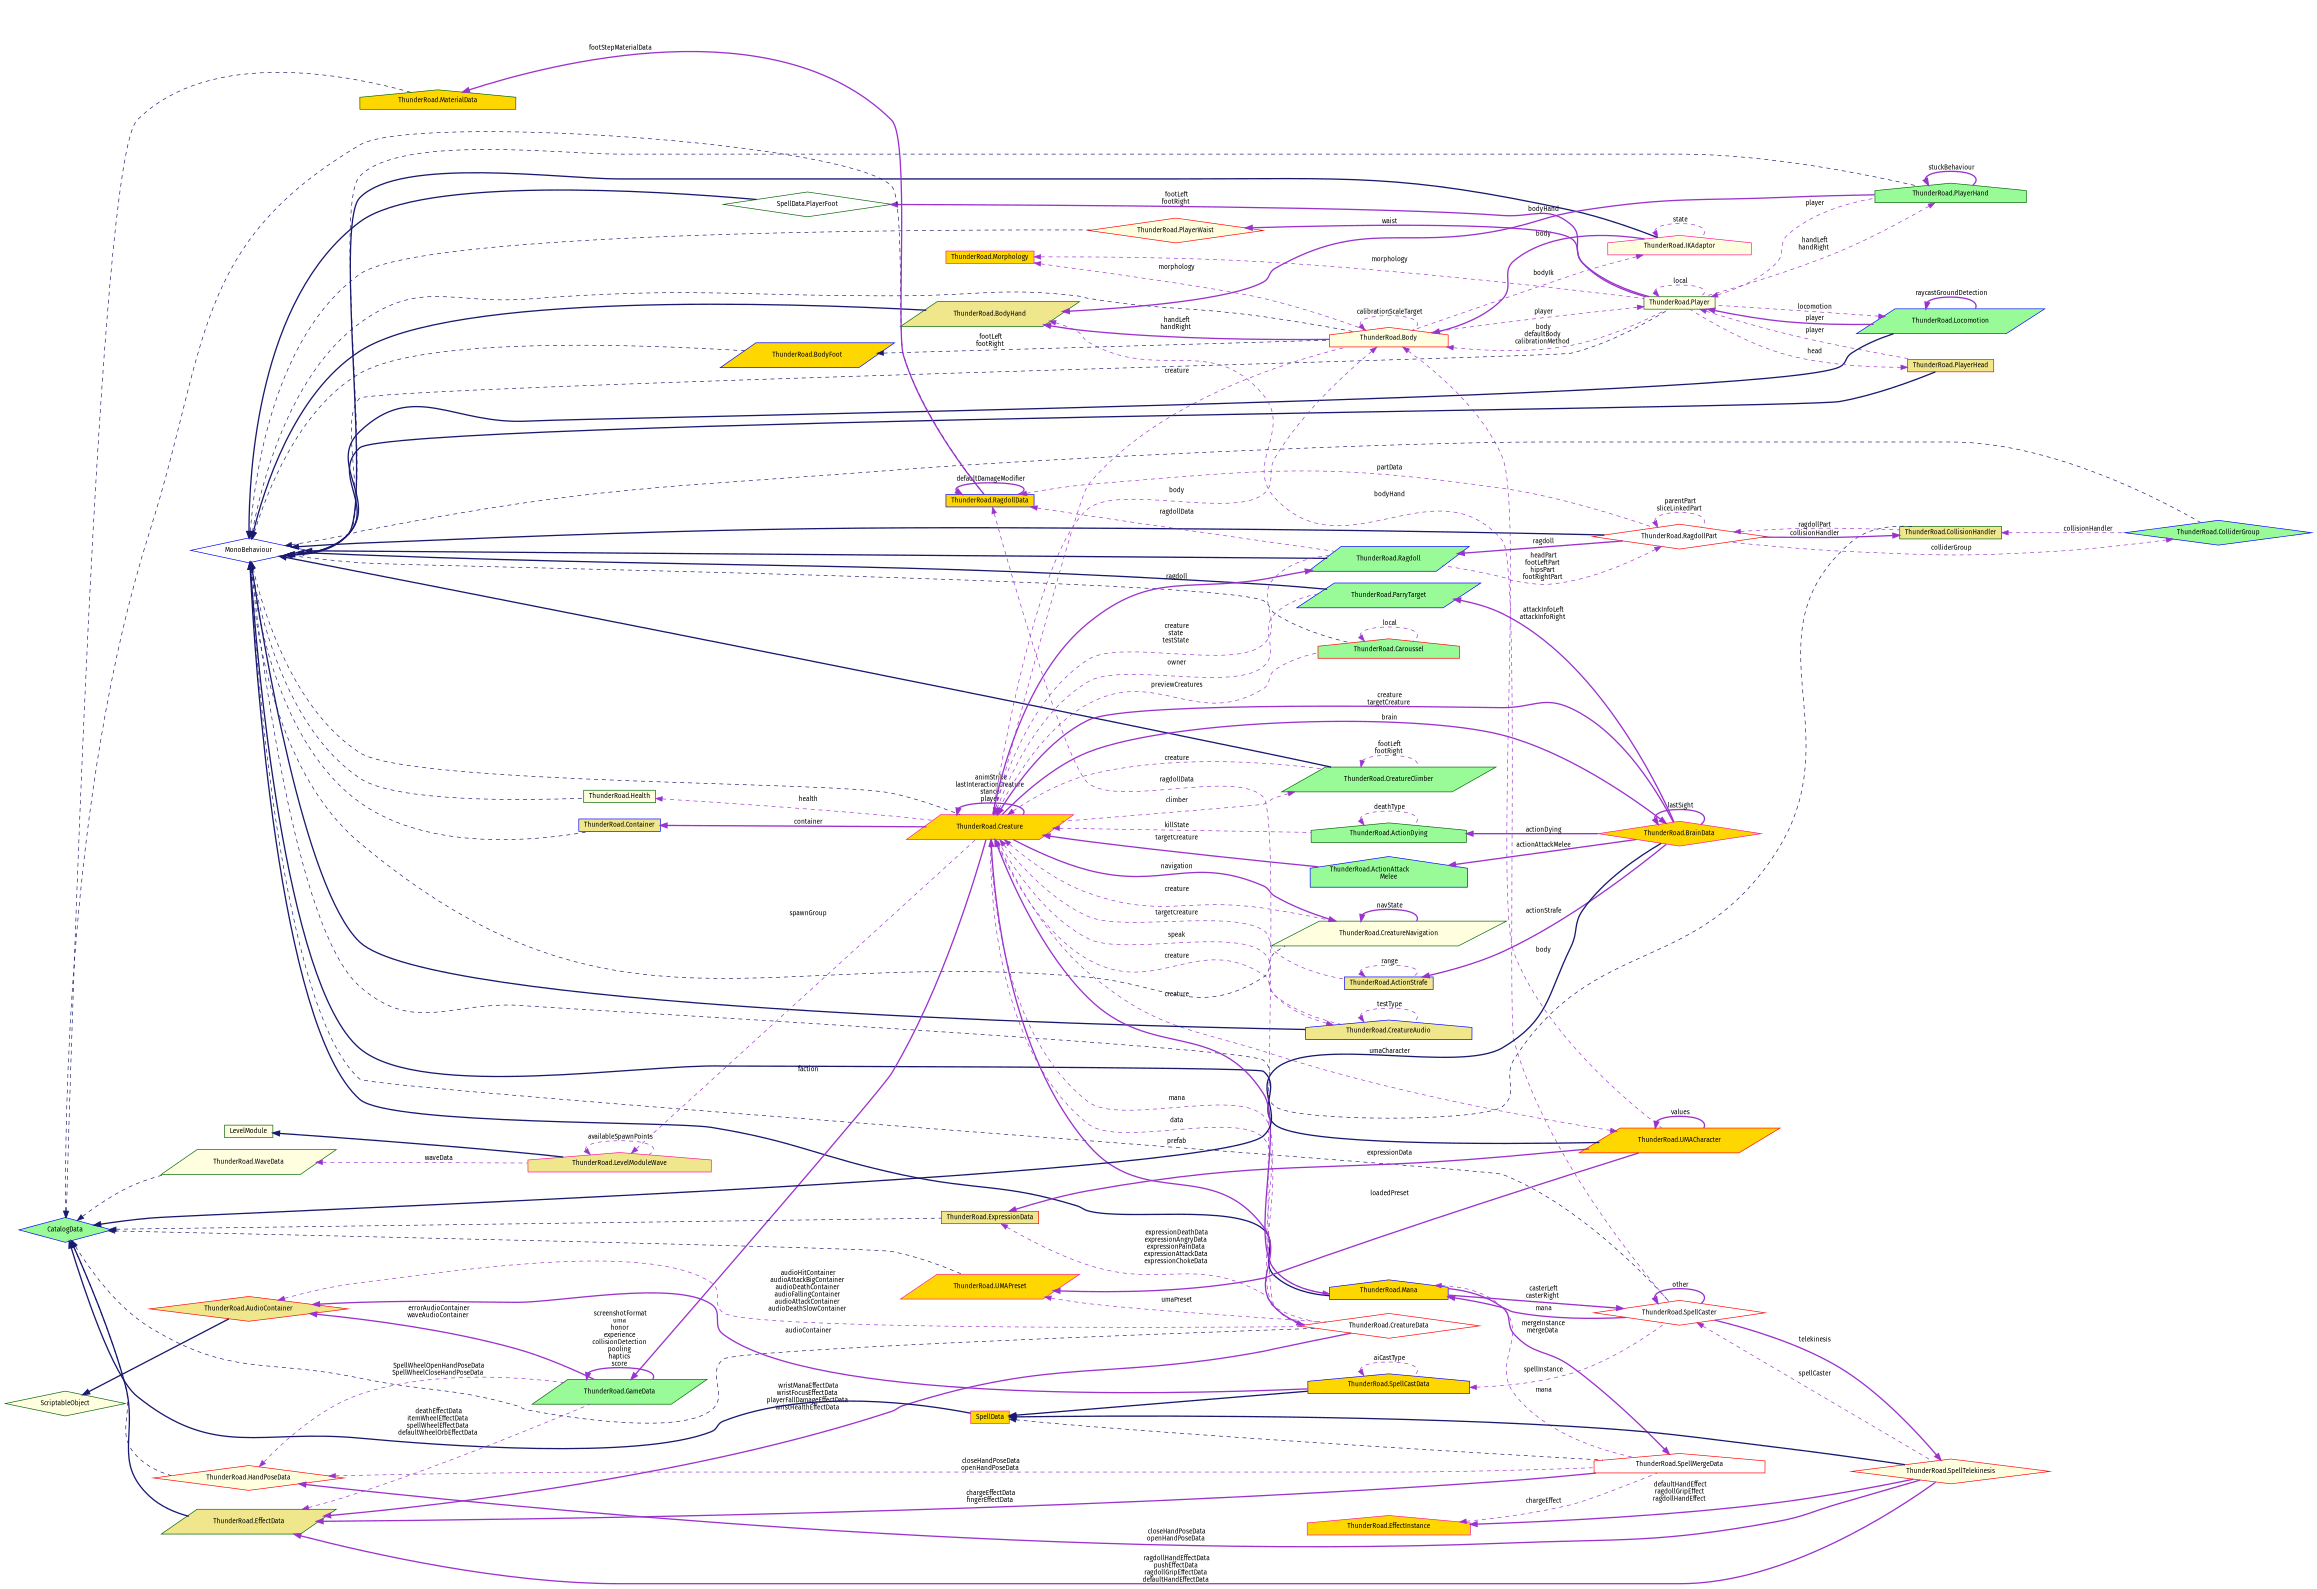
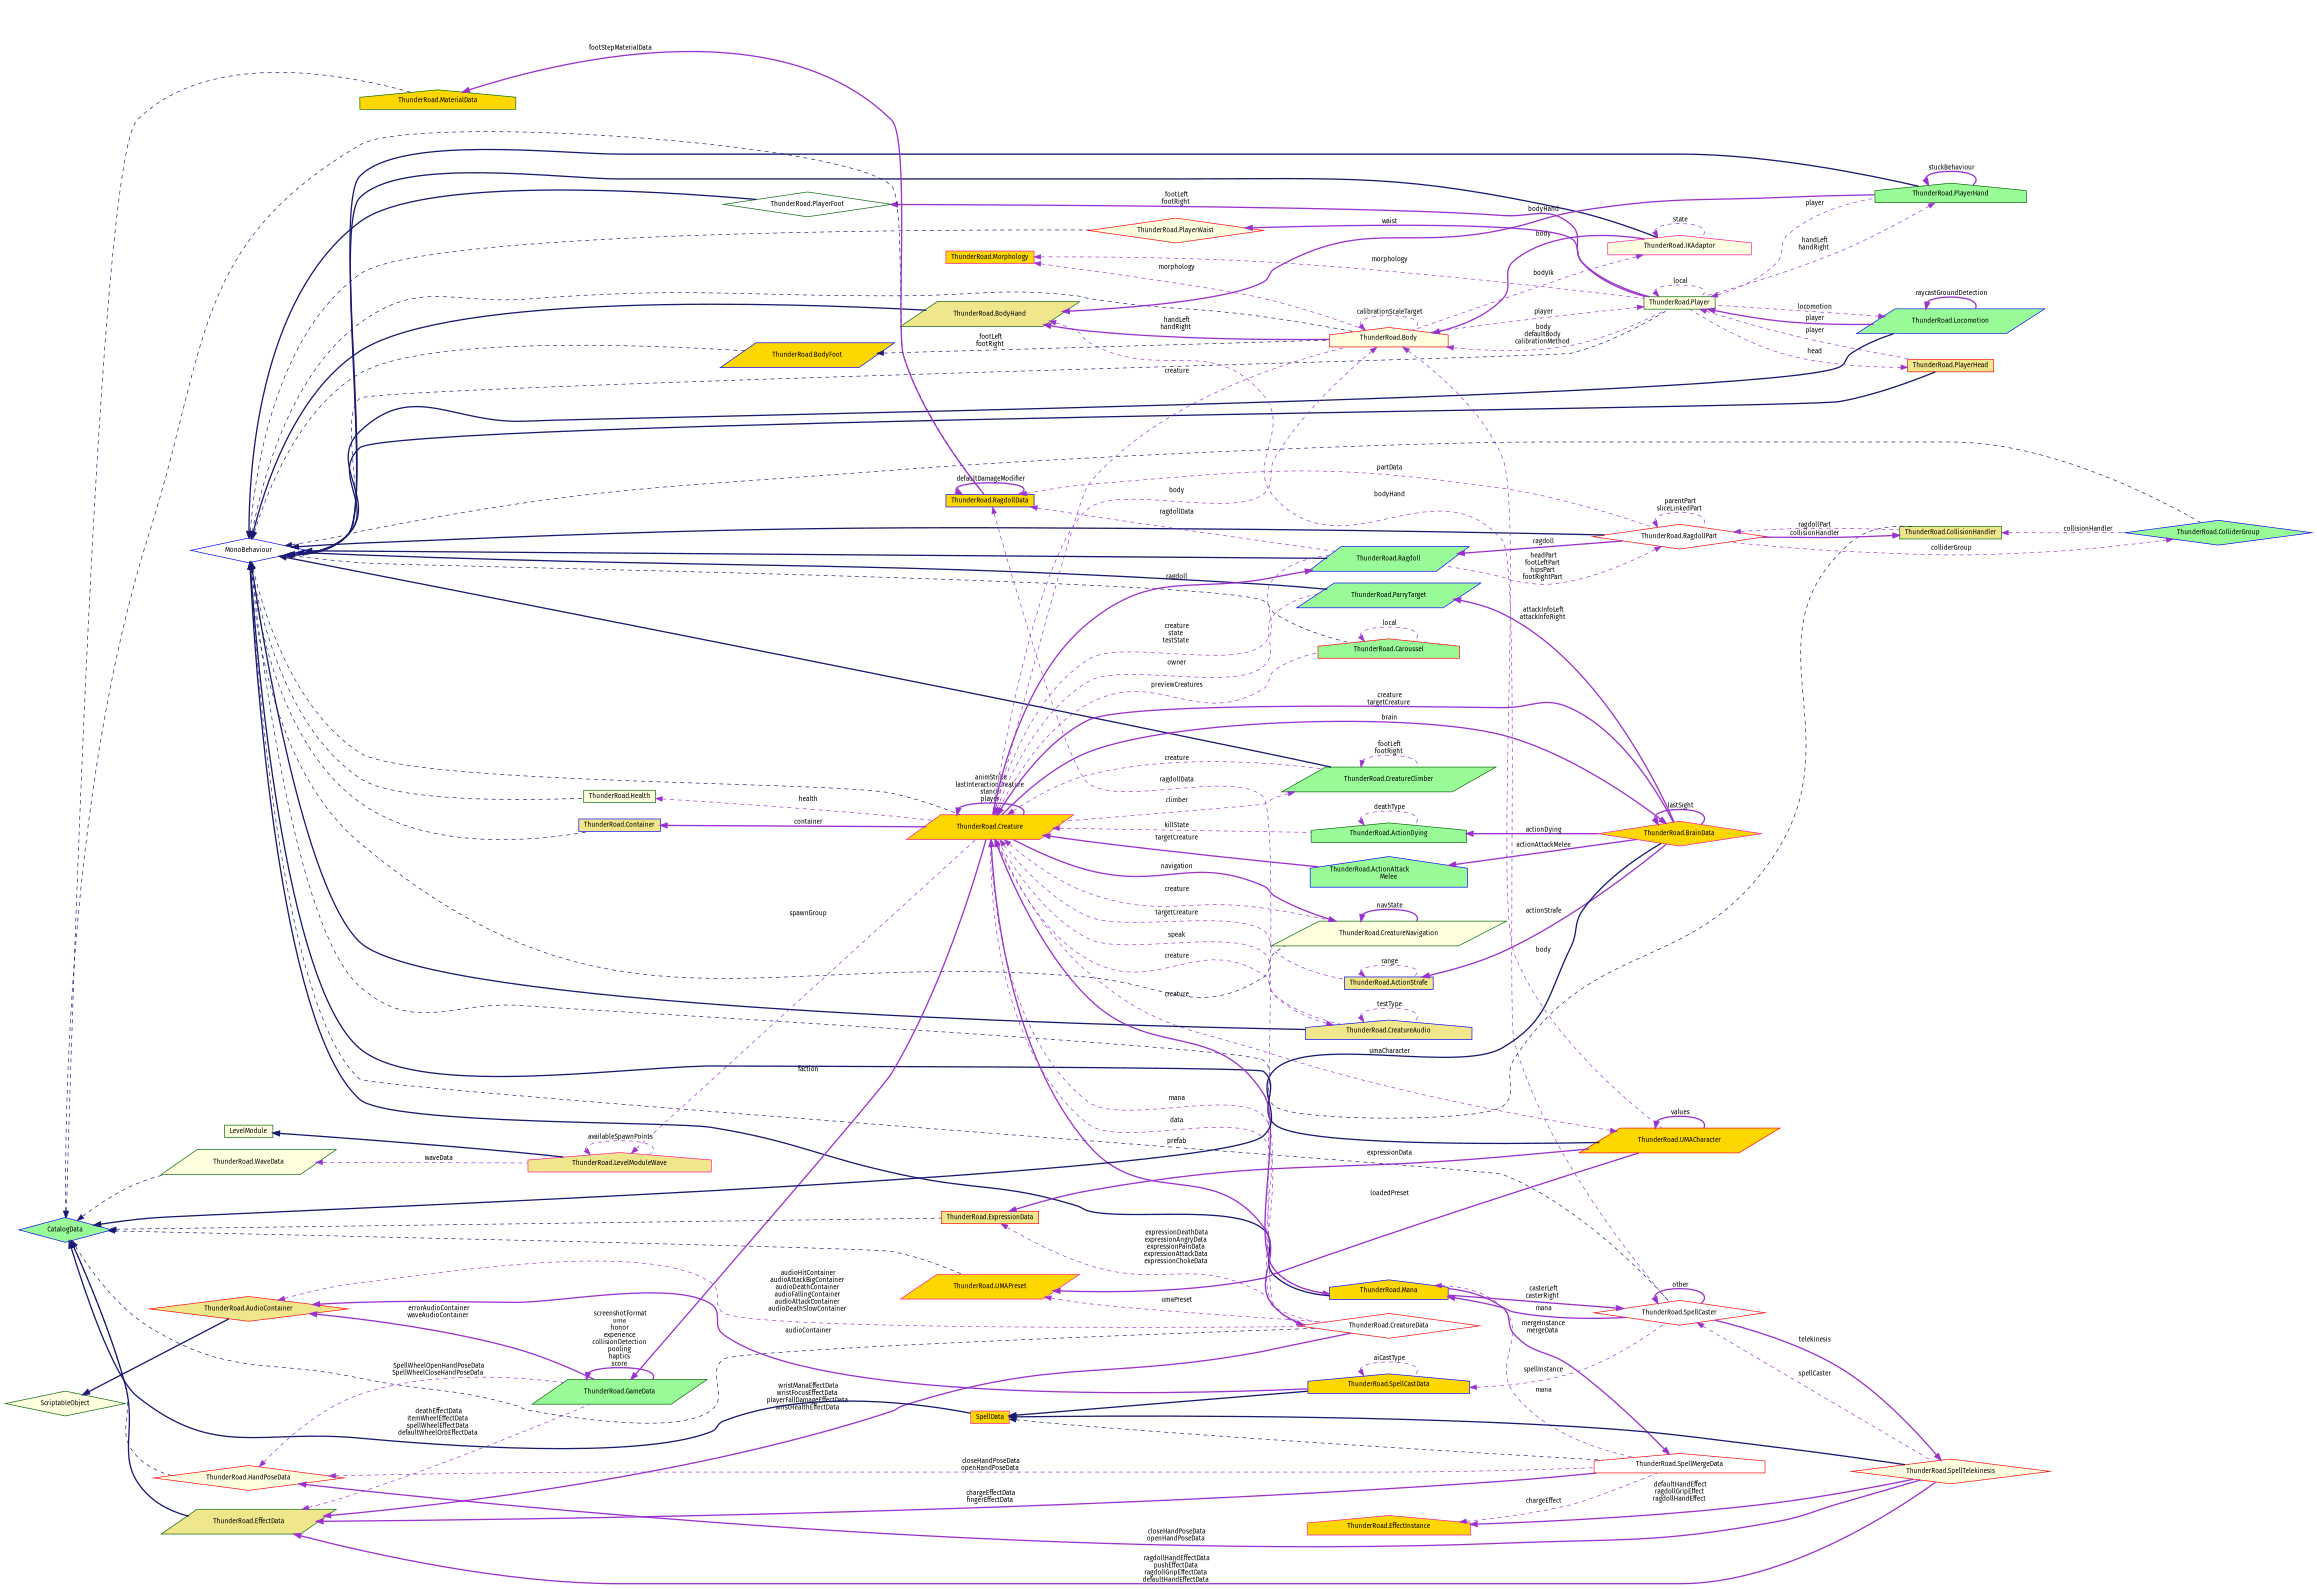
edge "ThunderRoad.PlayerHand" -> "MonoBehaviour": style dashed -> bold
node "SpellData.PlayerFoot": label "SpellData.PlayerFoot" -> "ThunderRoad.PlayerFoot"
